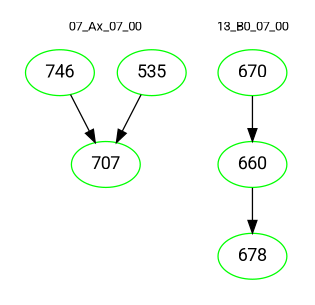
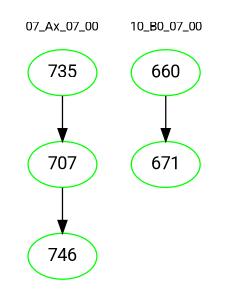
cluster "13_B0_07_00": label "13_B0_07_00" -> "10_B0_07_00"
node "535": label "535" -> "735"
node "670": removed
edge "746" -> "707": reversed
node "678": label "678" -> "671"
